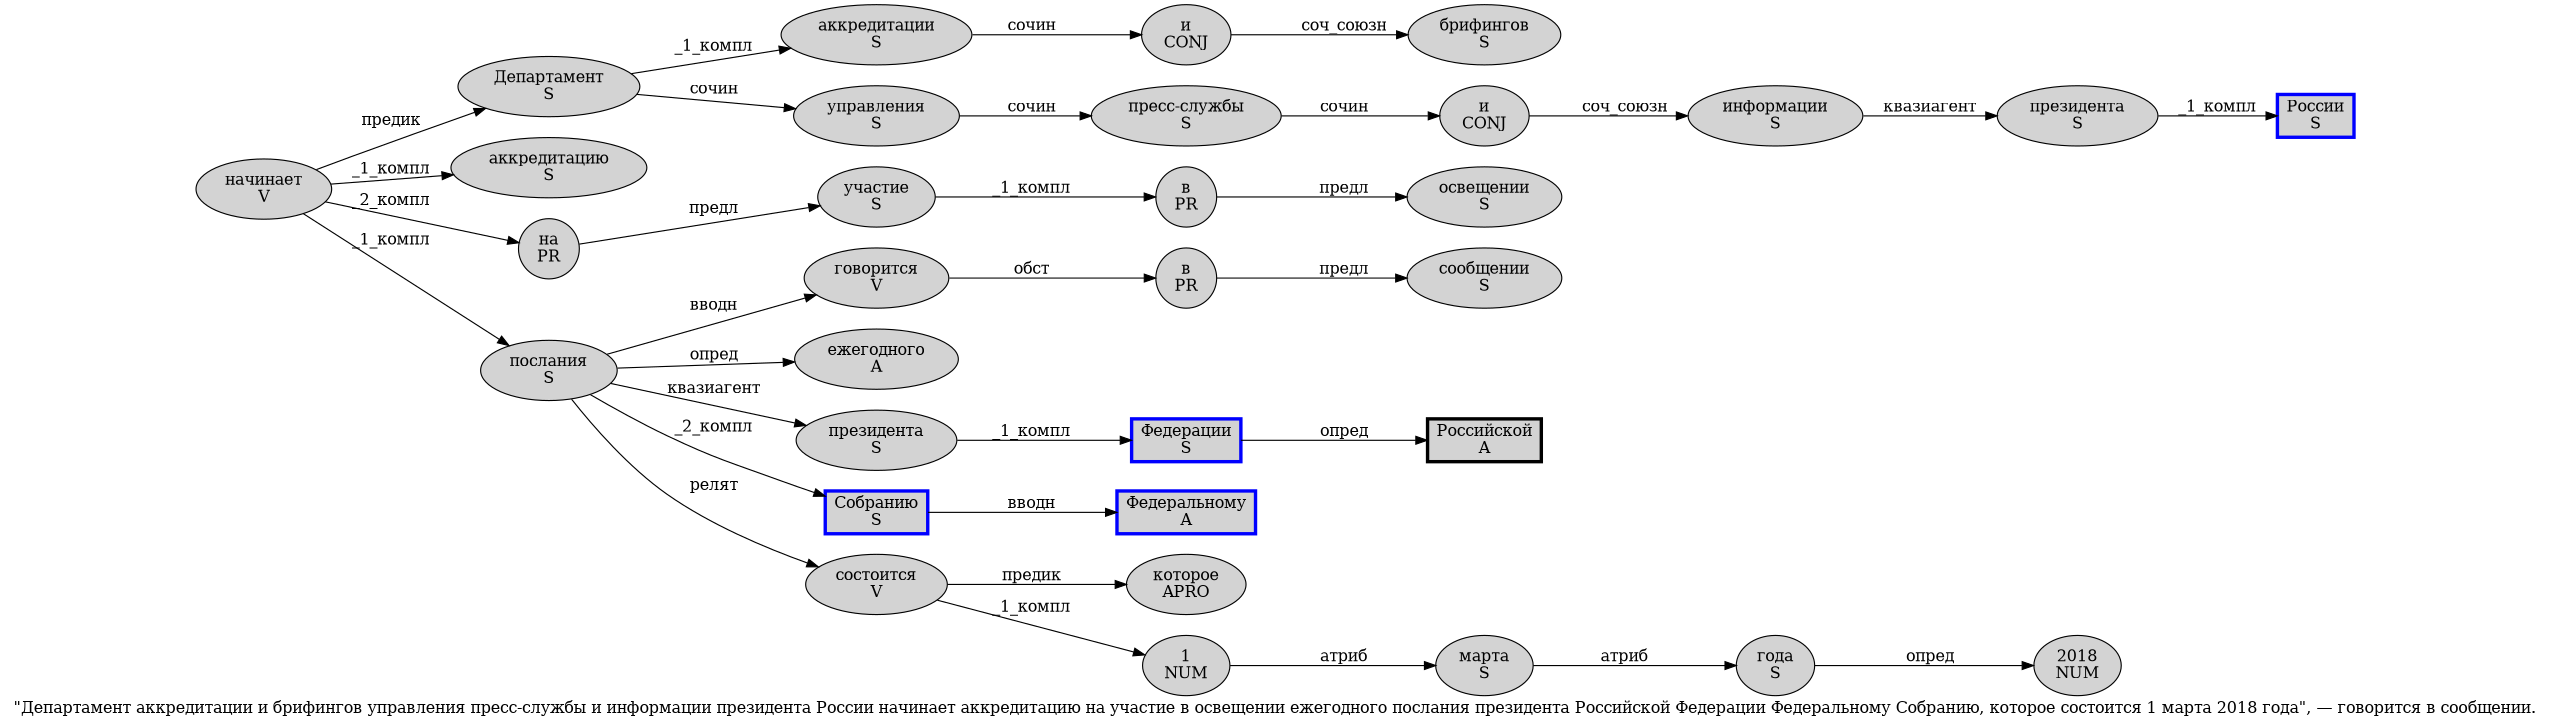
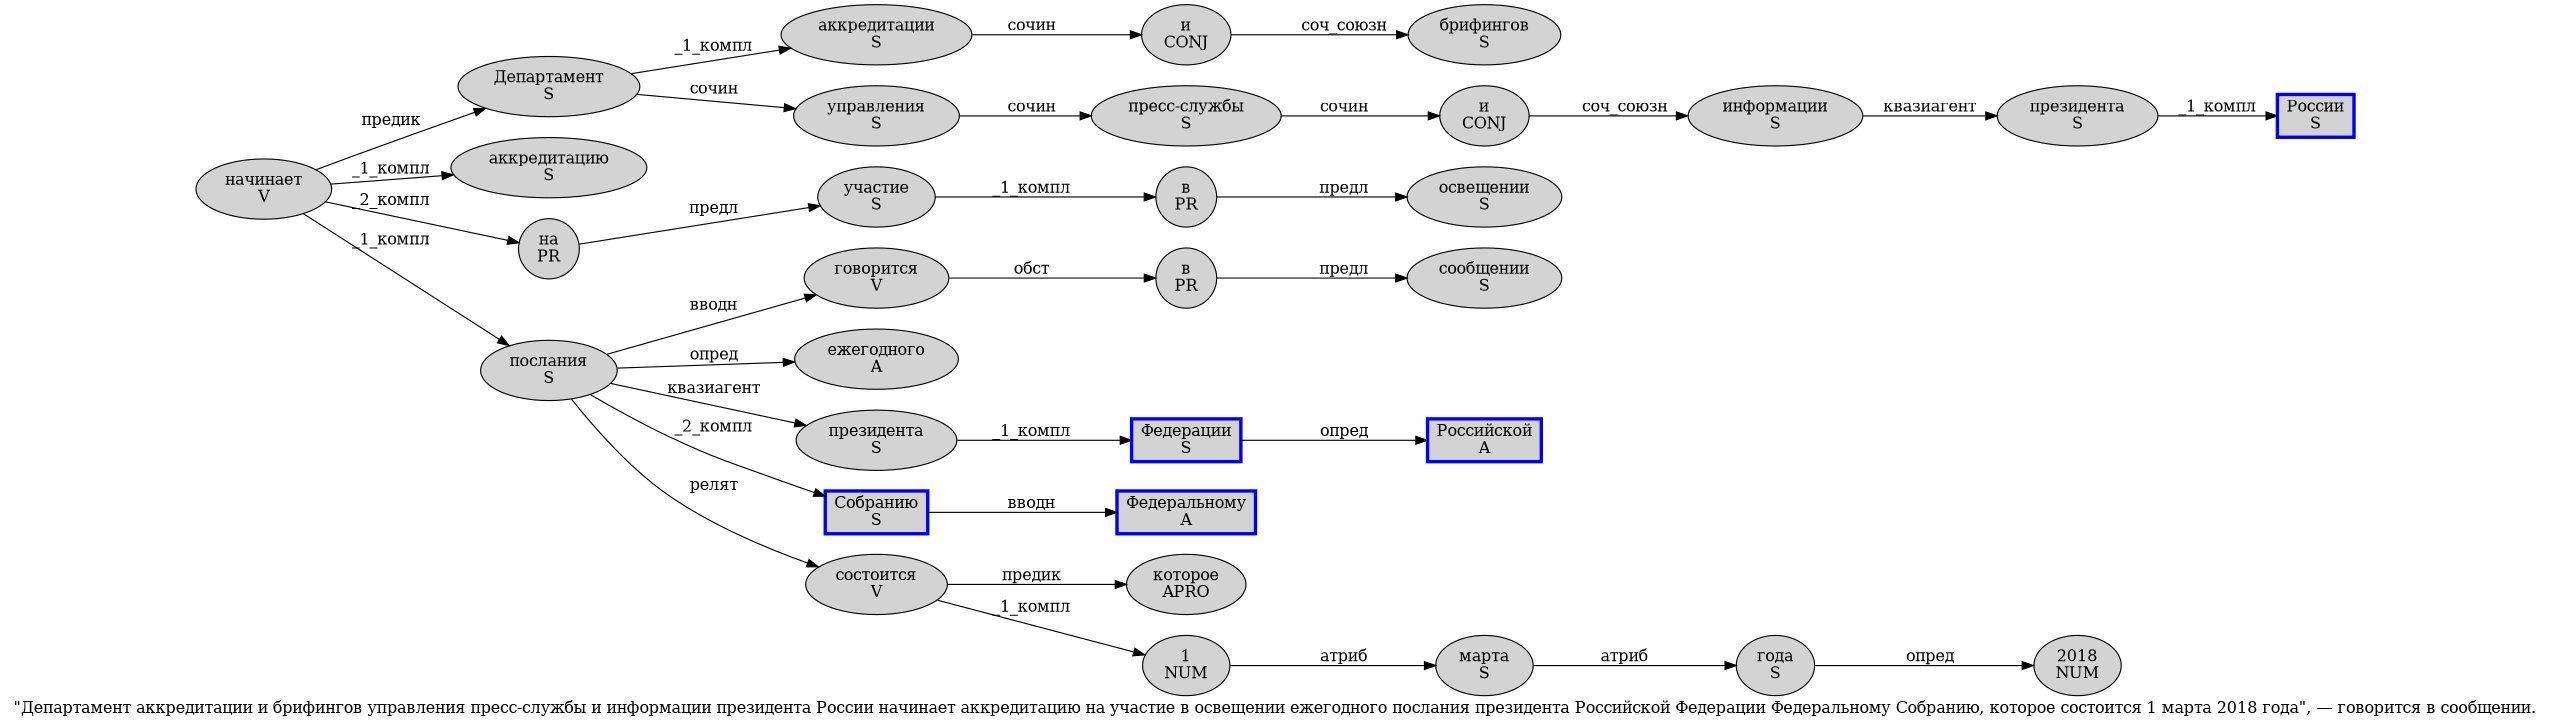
node "Российской A": color black -> blue
